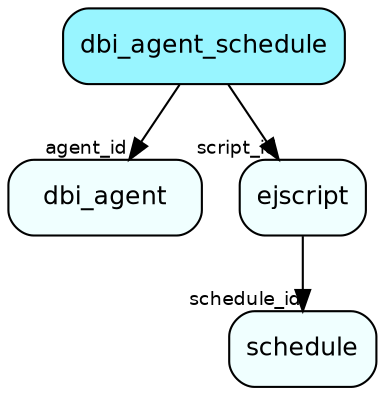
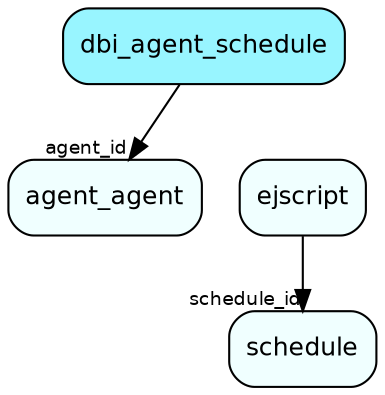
edge "dbi_agent_schedule" -> "ejscript": removed
node "dbi_agent": label "dbi_agent" -> "agent_agent"
